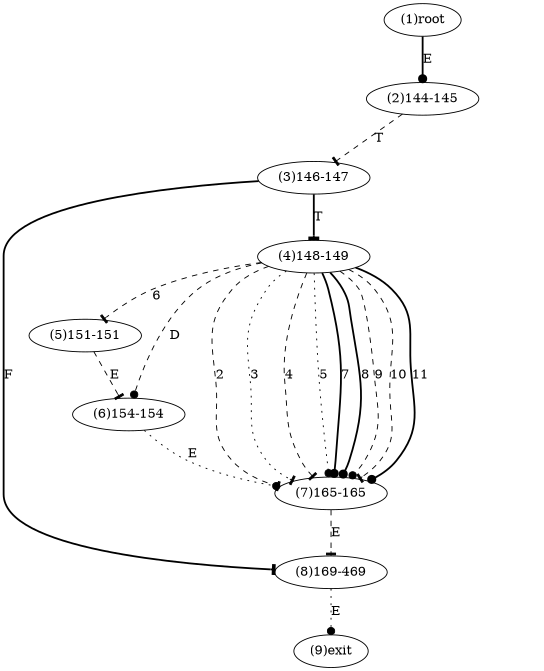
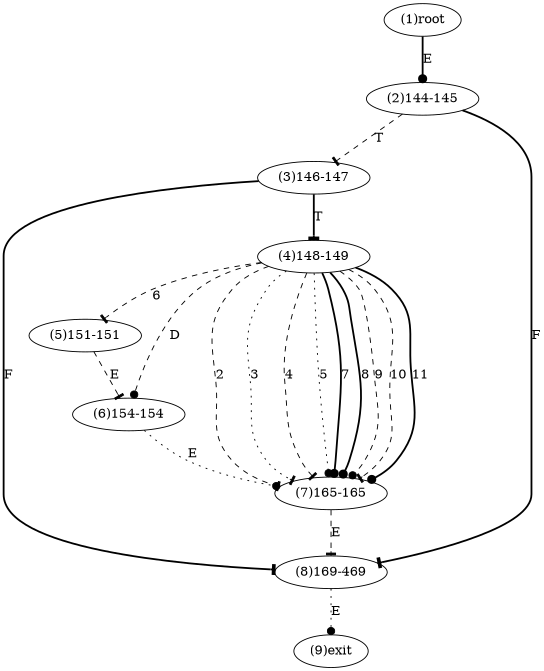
edge "(2)144-145" -> "(8)169-469": added, label "F"
